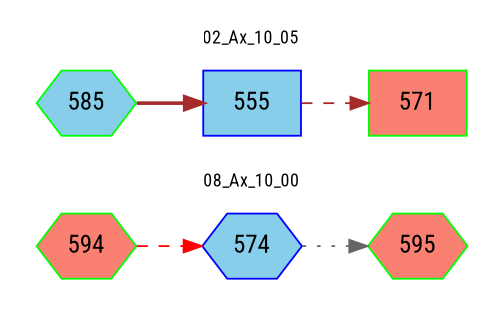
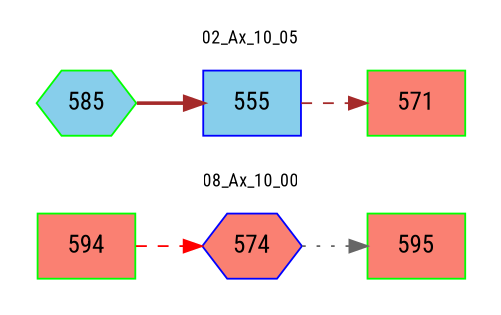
node "594": shape hexagon -> box
node "574": fillcolor skyblue -> salmon
node "595": shape hexagon -> box
